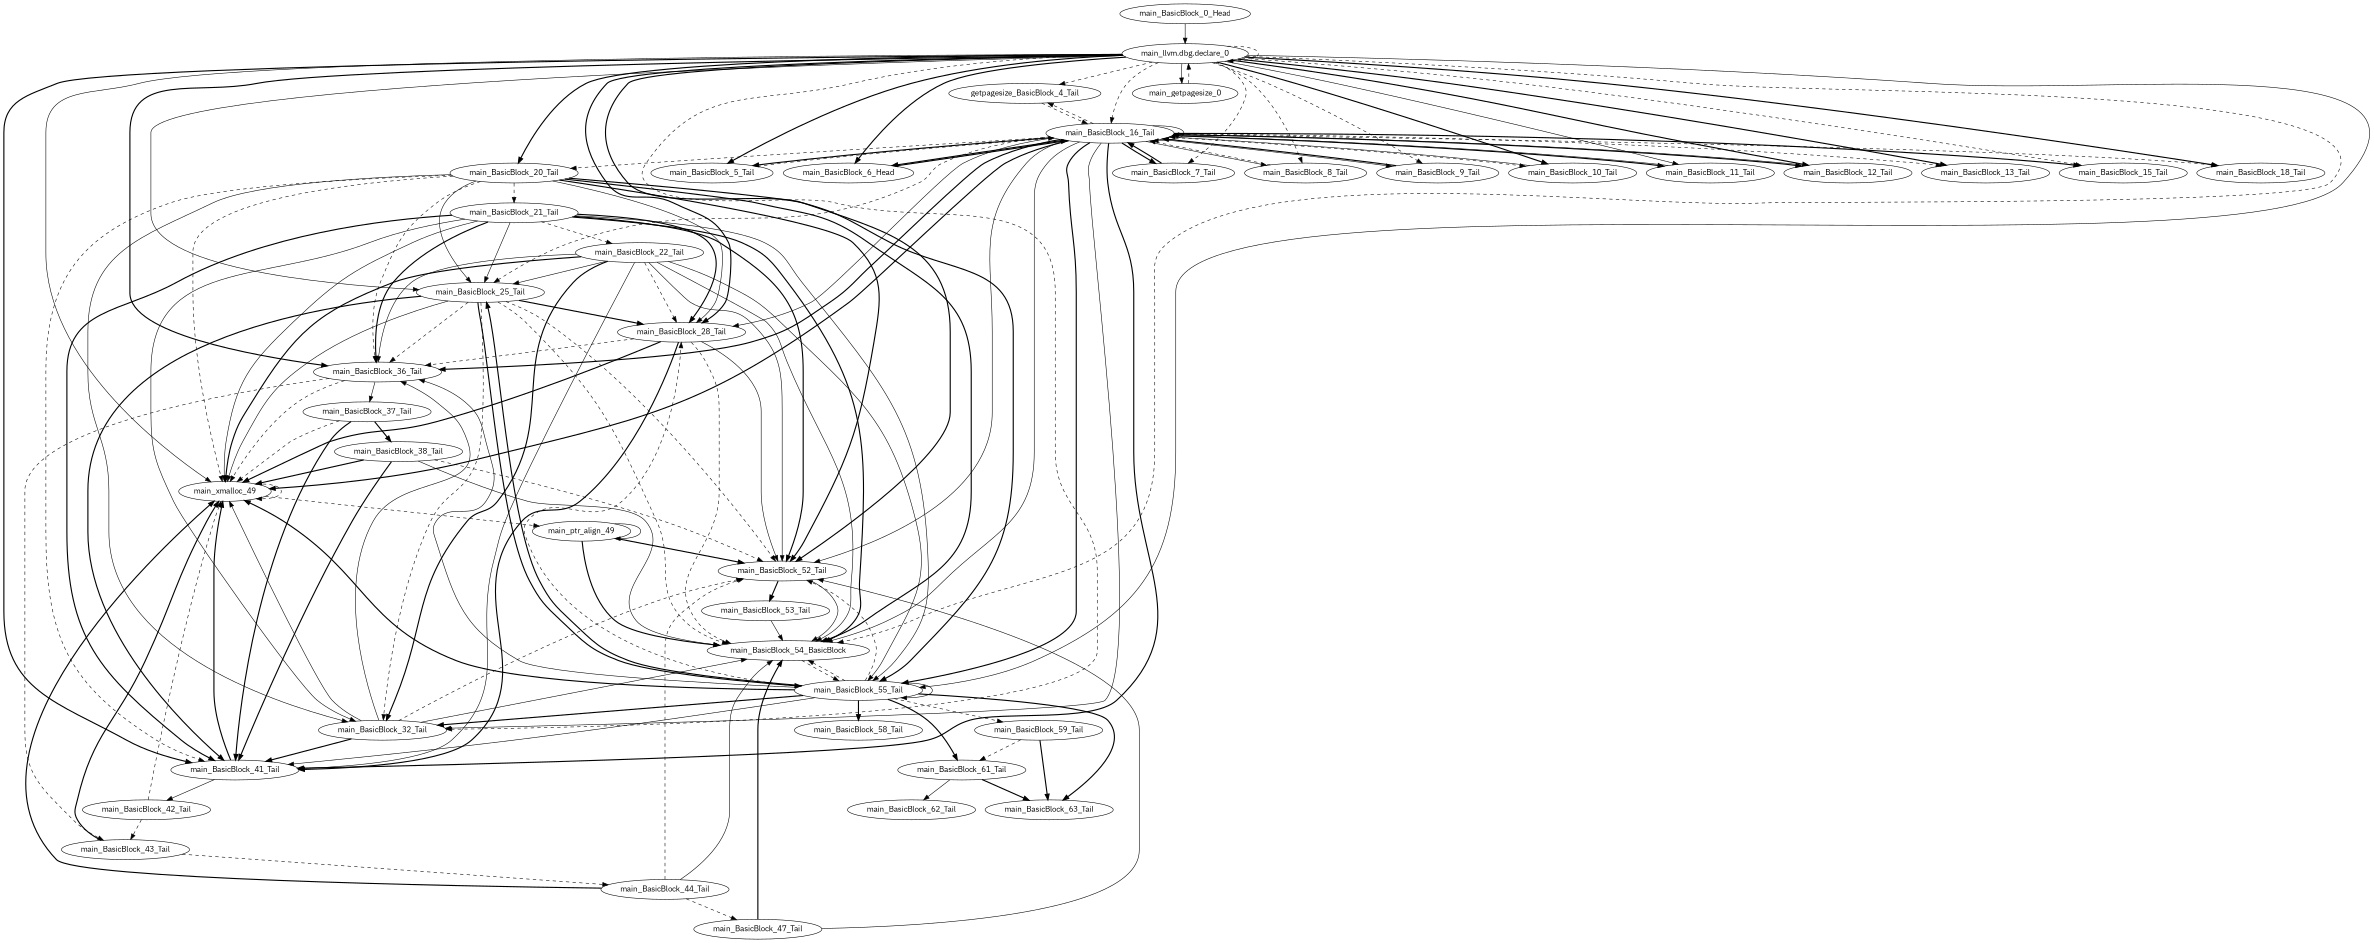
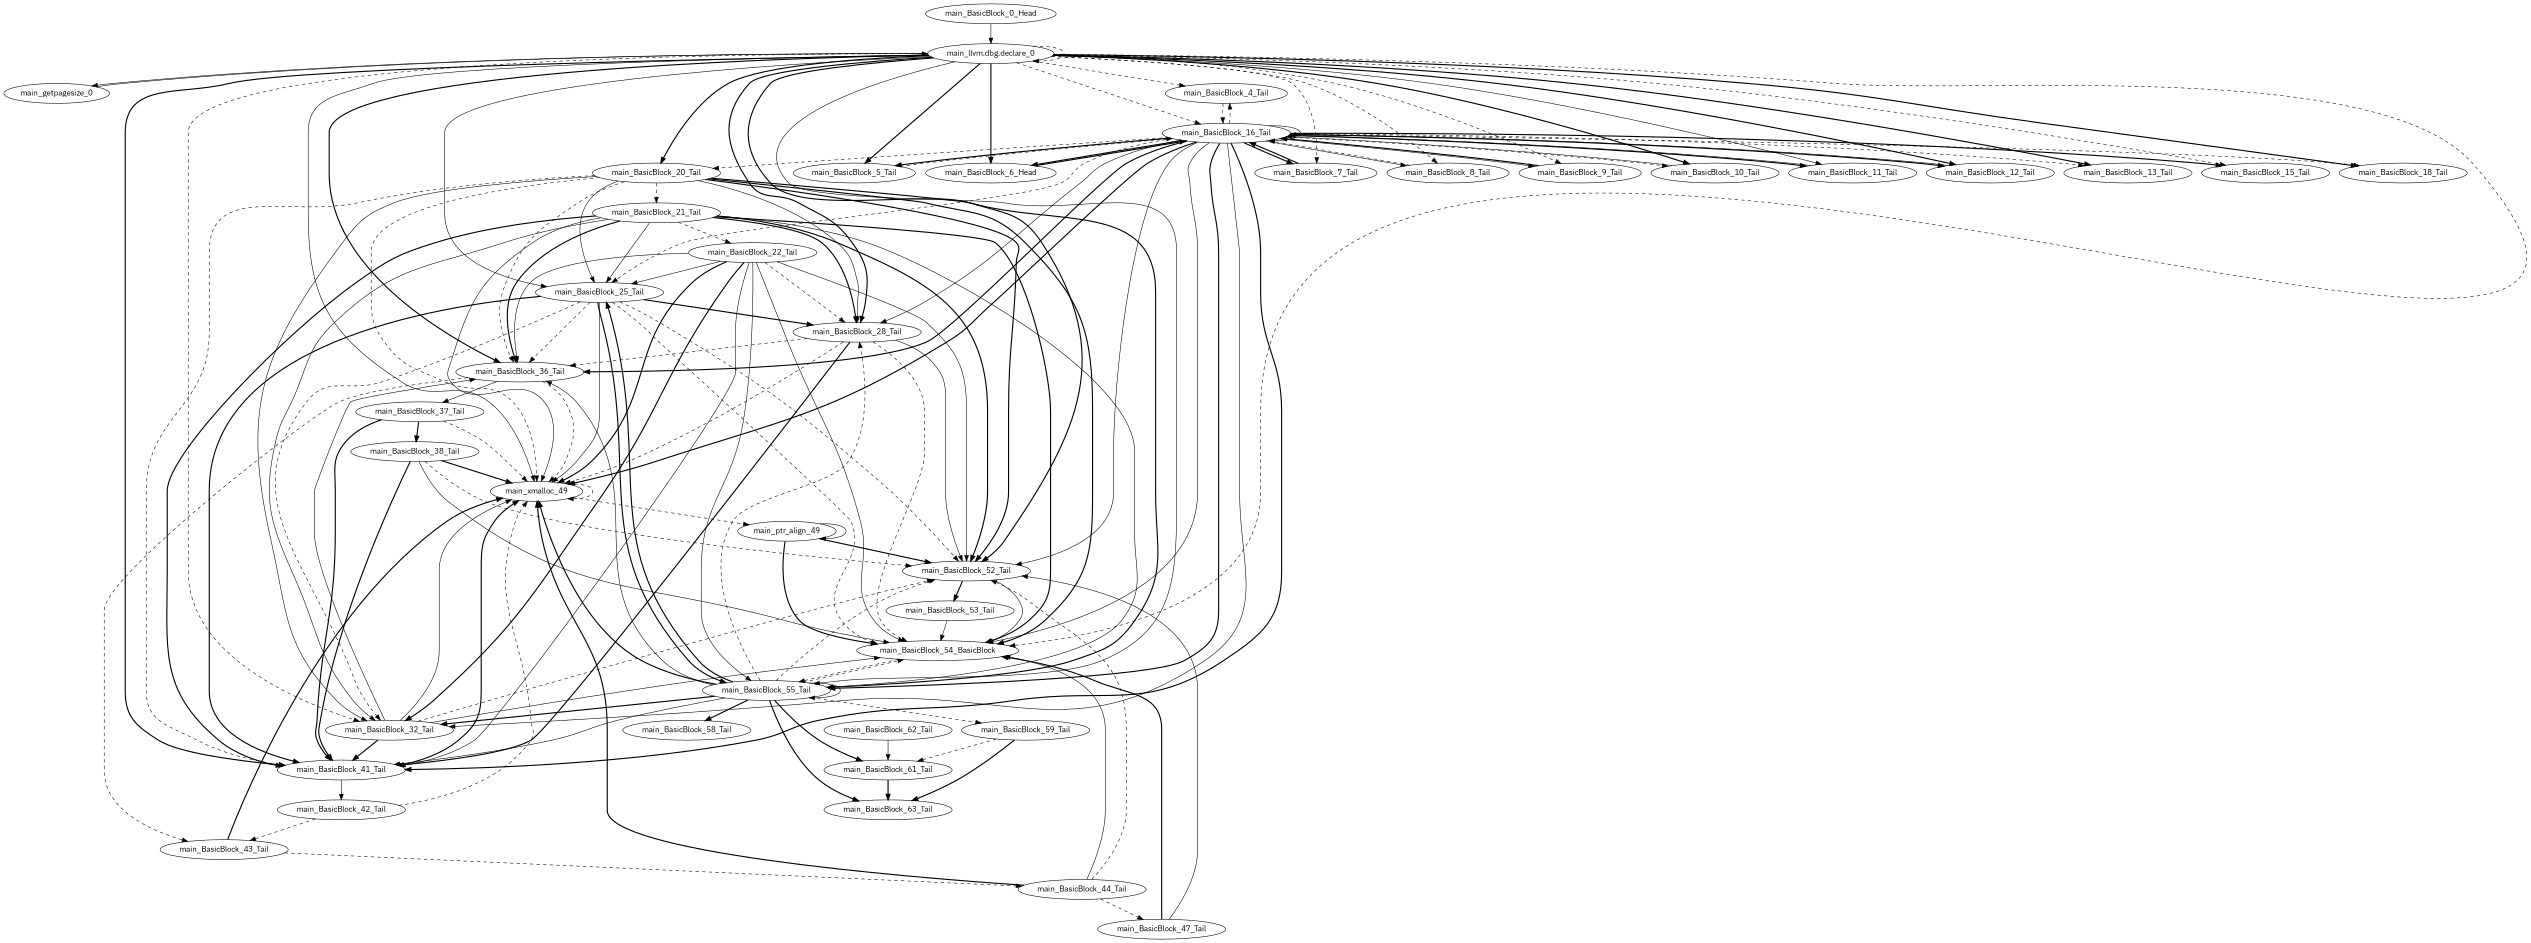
edge "main_getpagesize_0" -> "main_llvm.dbg.declare_0": style dashed -> solid
node "getpagesize_BasicBlock_4_Tail": label "getpagesize_BasicBlock_4_Tail" -> "main_BasicBlock_4_Tail"
edge "main_BasicBlock_28_Tail" -> "main_xmalloc_49": style bold -> dashed
edge "main_BasicBlock_61_Tail" -> "main_BasicBlock_62_Tail": reversed
